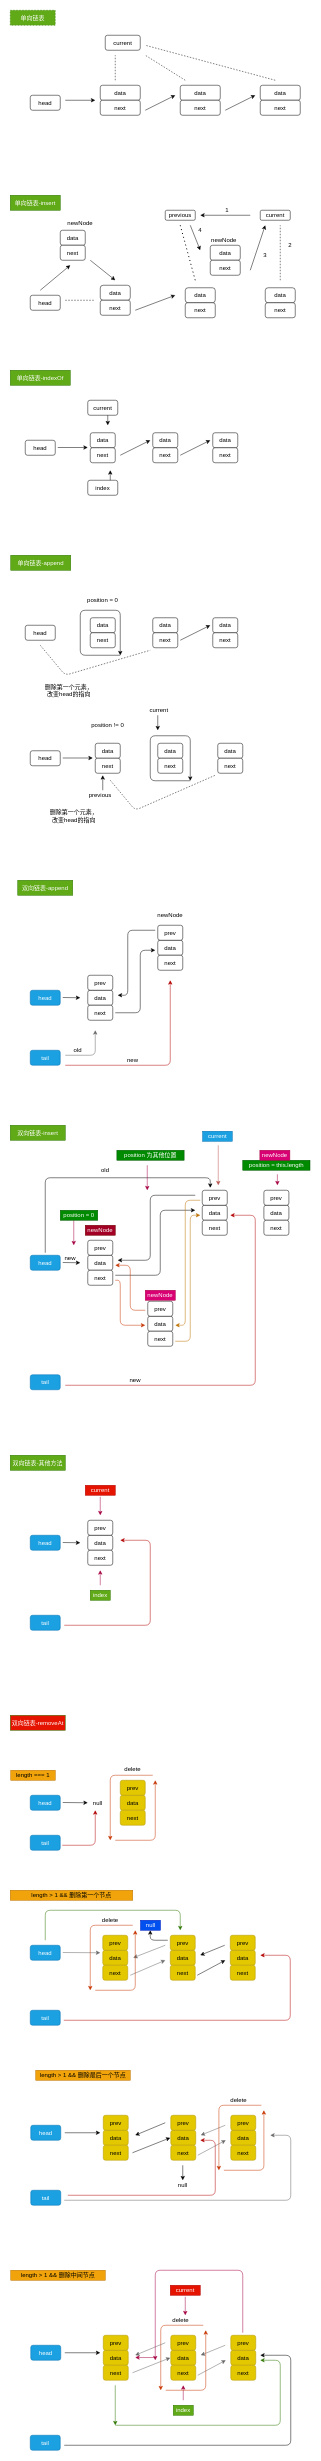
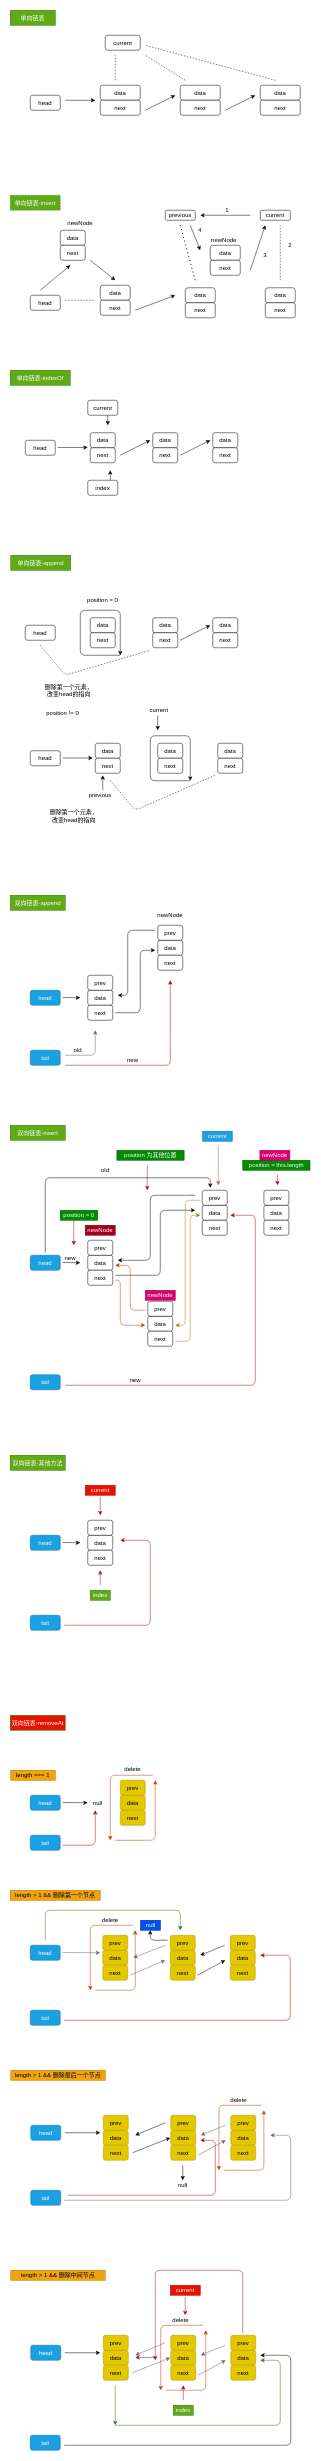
node "单向链表": style dashed -> solid
node "单向链表-insert": style solid -> dashed
node "position != 0": moved (108, 725) -> (63, 713)
node "双向链表-append": moved (45, 888) -> (38, 903)
node "length > 1 && 删除第一个节点": size 123x10 -> 90x10
node "length > 1 && 删除最后一个节点": moved (83, 2075) -> (58, 2075)
